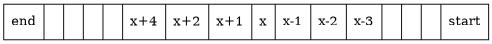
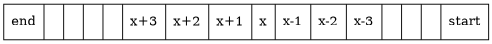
node "end": text "x+4" -> "x+3"
